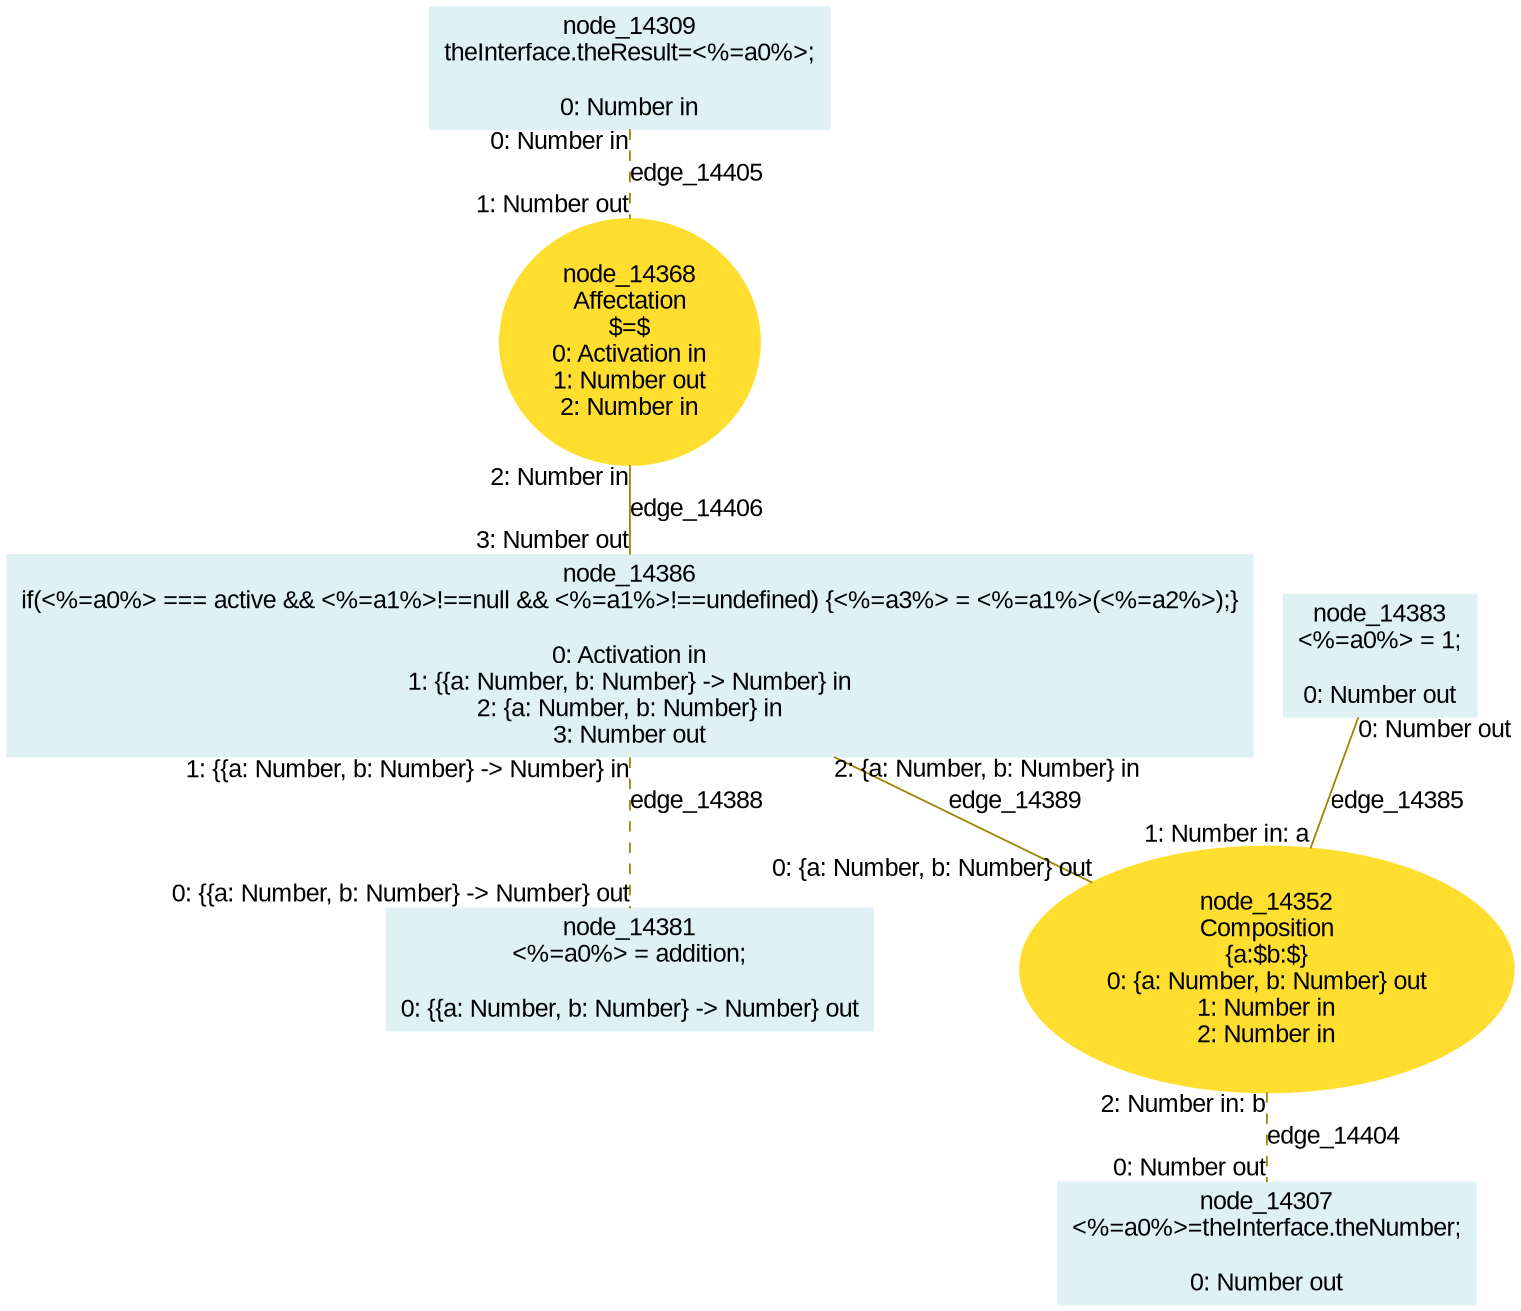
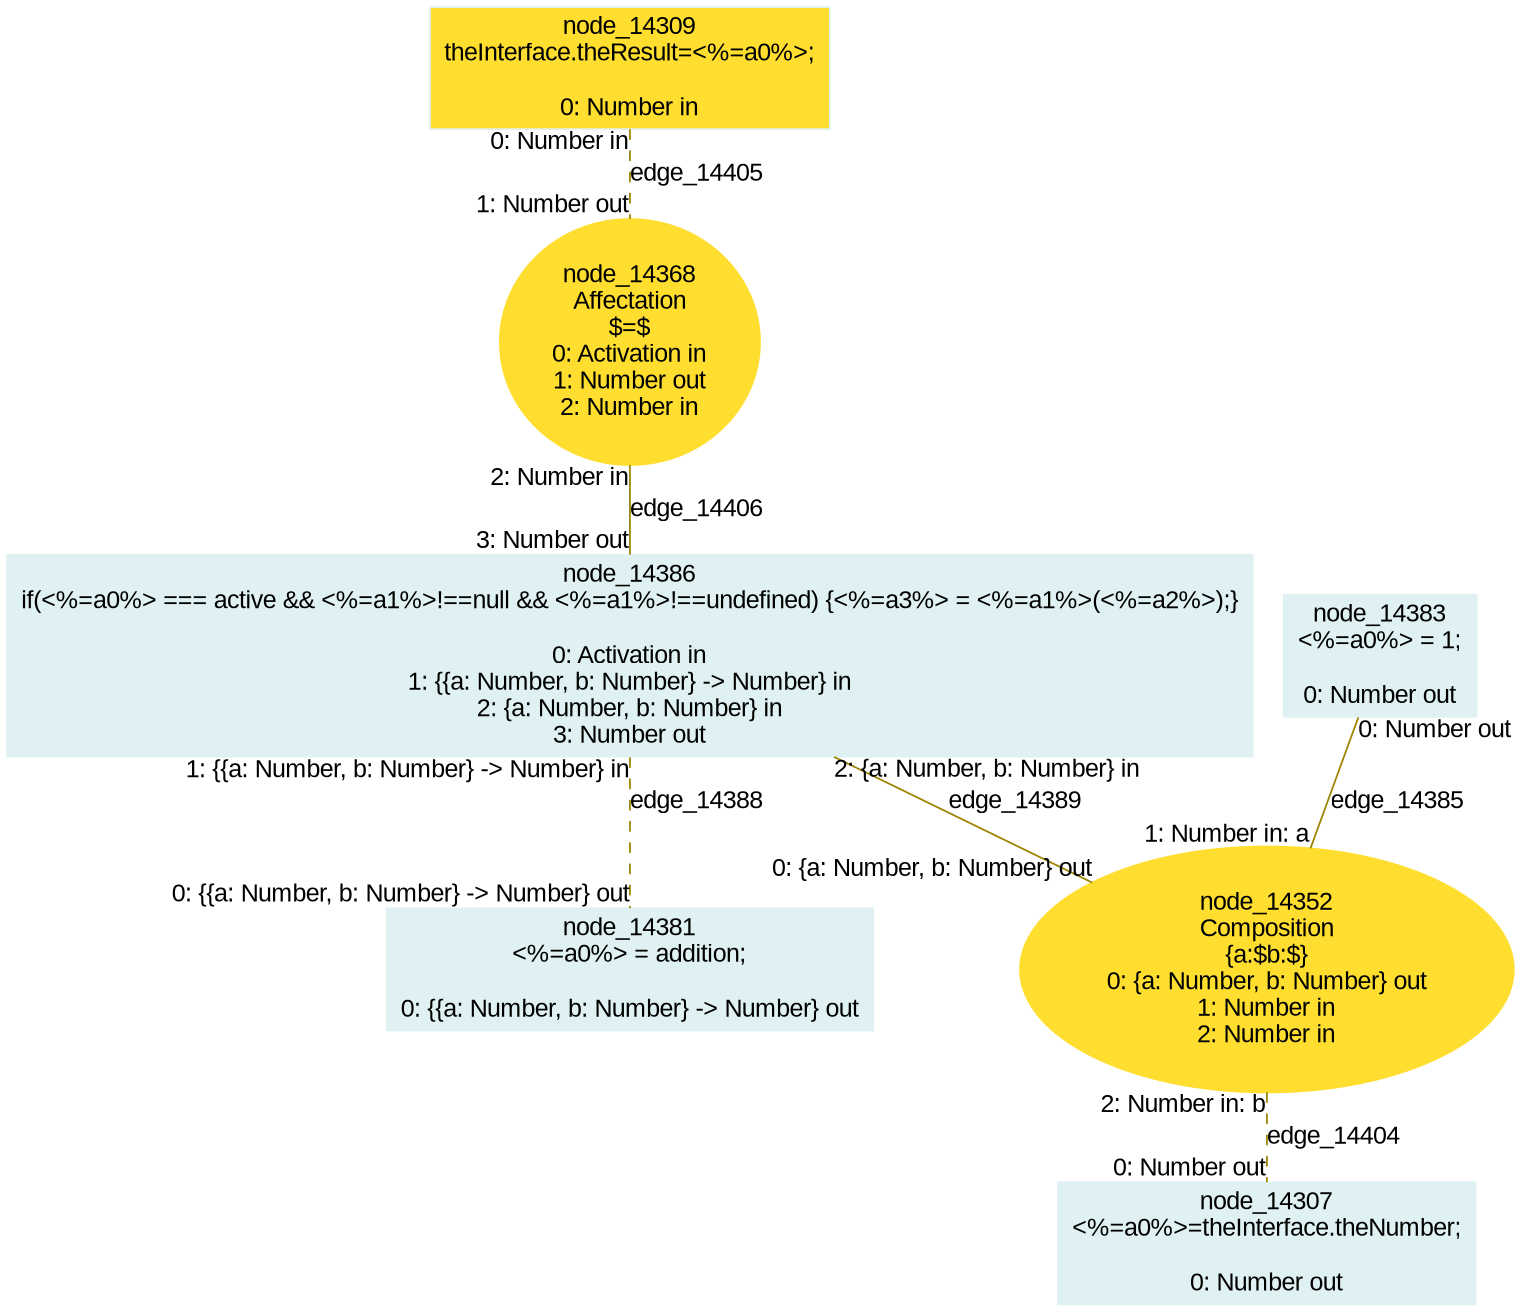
node "node_14309 theInterface.theResult=<%=a0%>; 0: Number in": fillcolor #dff1f2 -> #ffde2f
